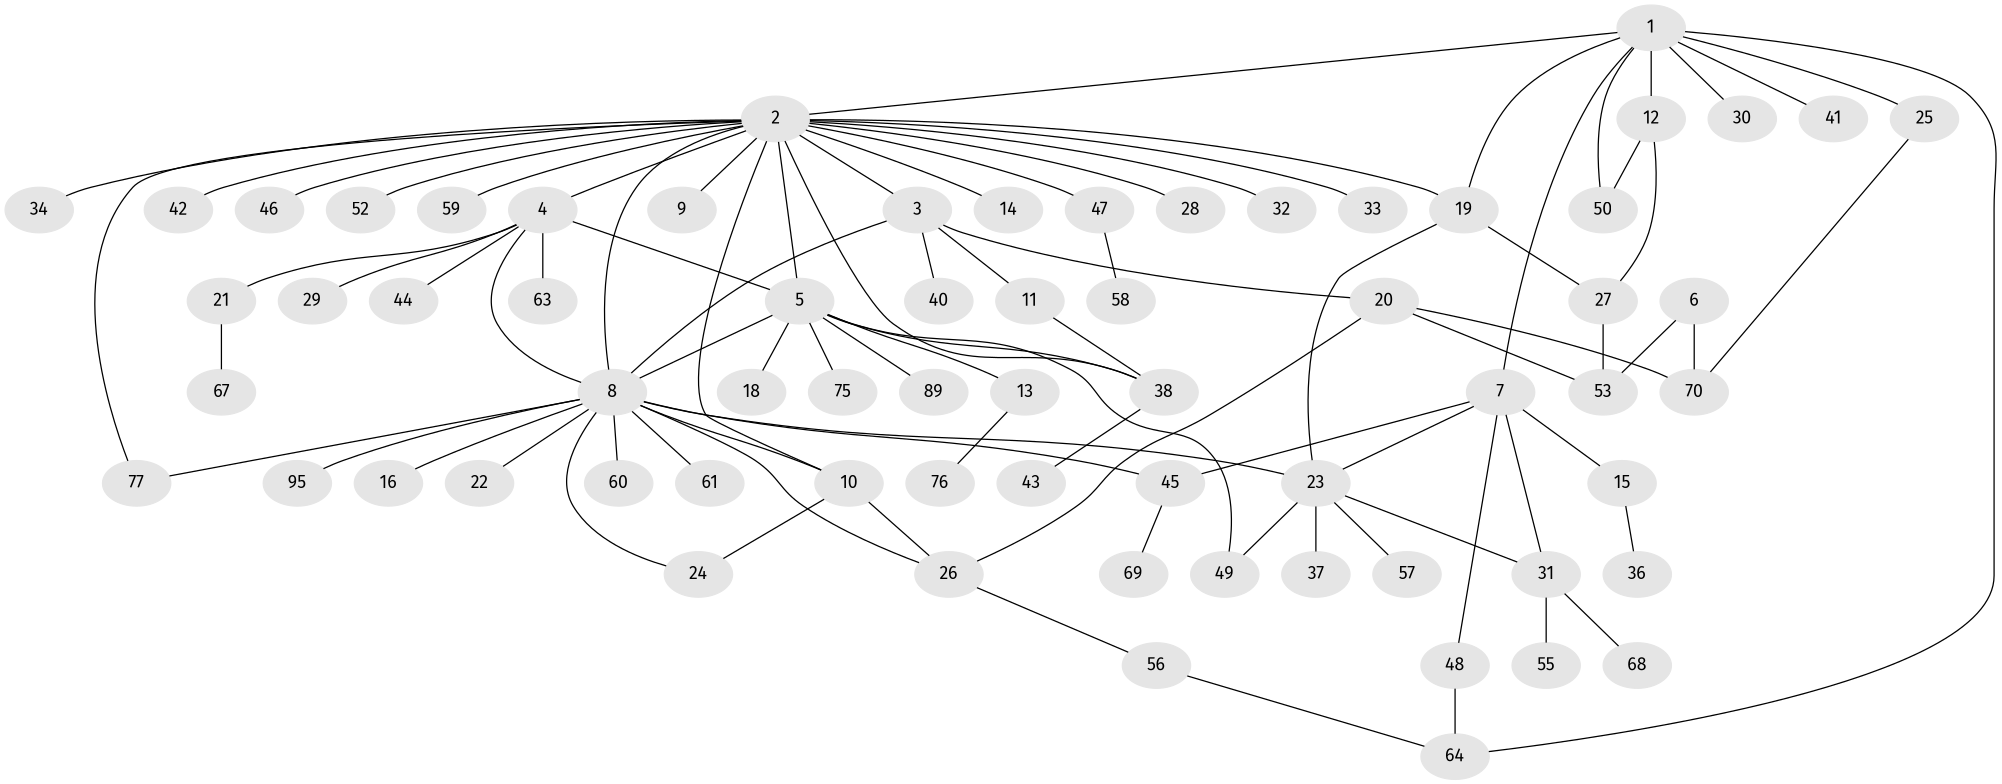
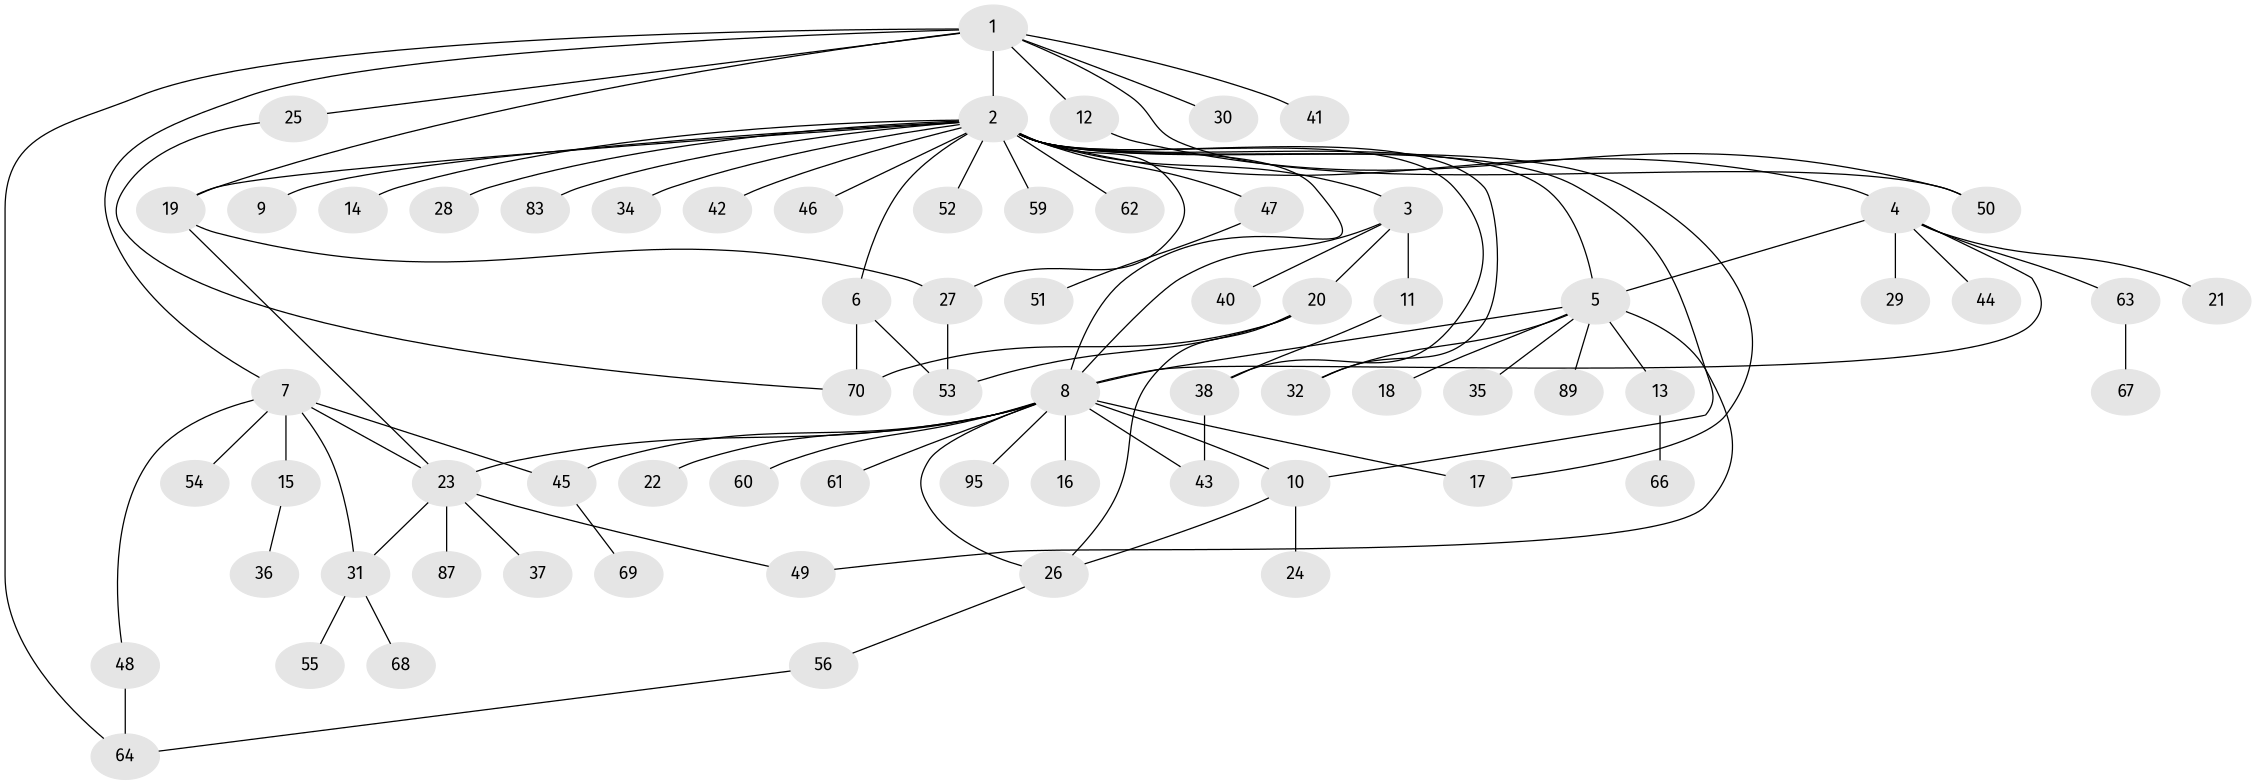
edge "2" -- "6": added
node "62": added
node "33": label "33" -> "83"
edge "12" -- "27": now "2" -- "27"
node "58": label "58" -> "51"
edge "21" -- "67": now "63" -- "67"
edge "5" -- "38": now "5" -- "32"
node "75": label "75" -> "35"
node "77": label "77" -> "17"
node "54": added
node "76": label "76" -> "66"
edge "8" -- "24": now "8" -- "43"
node "57": label "57" -> "87"
